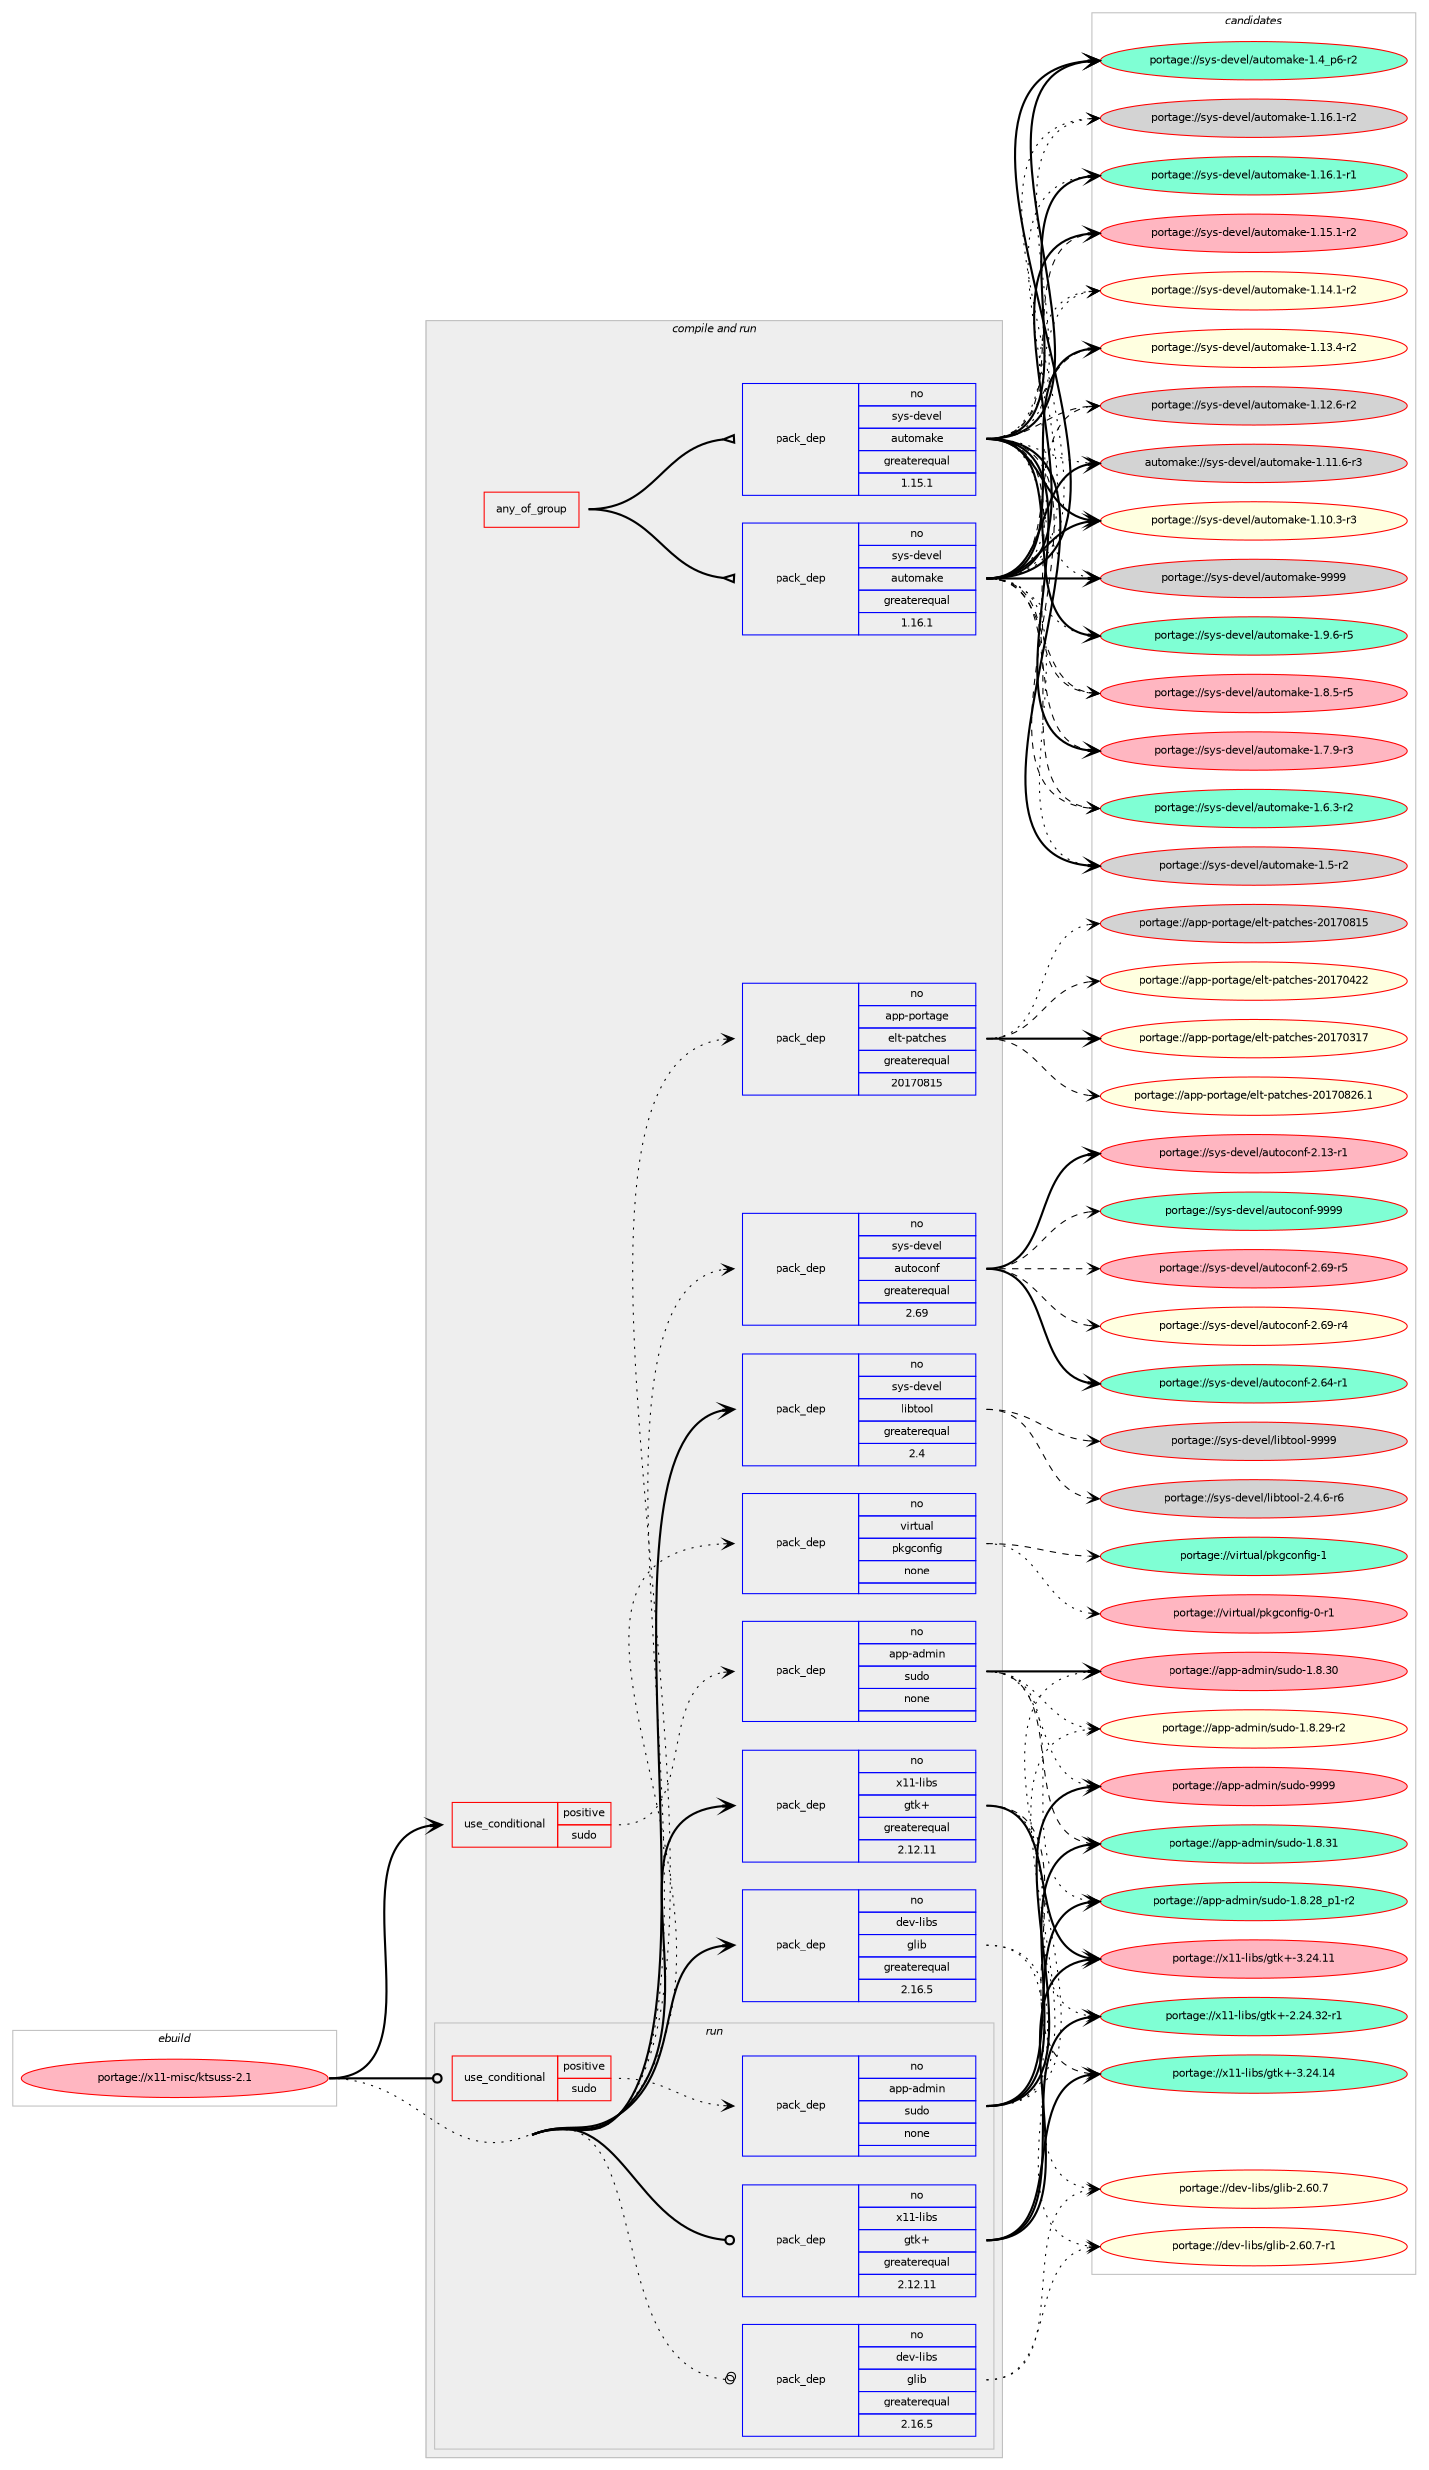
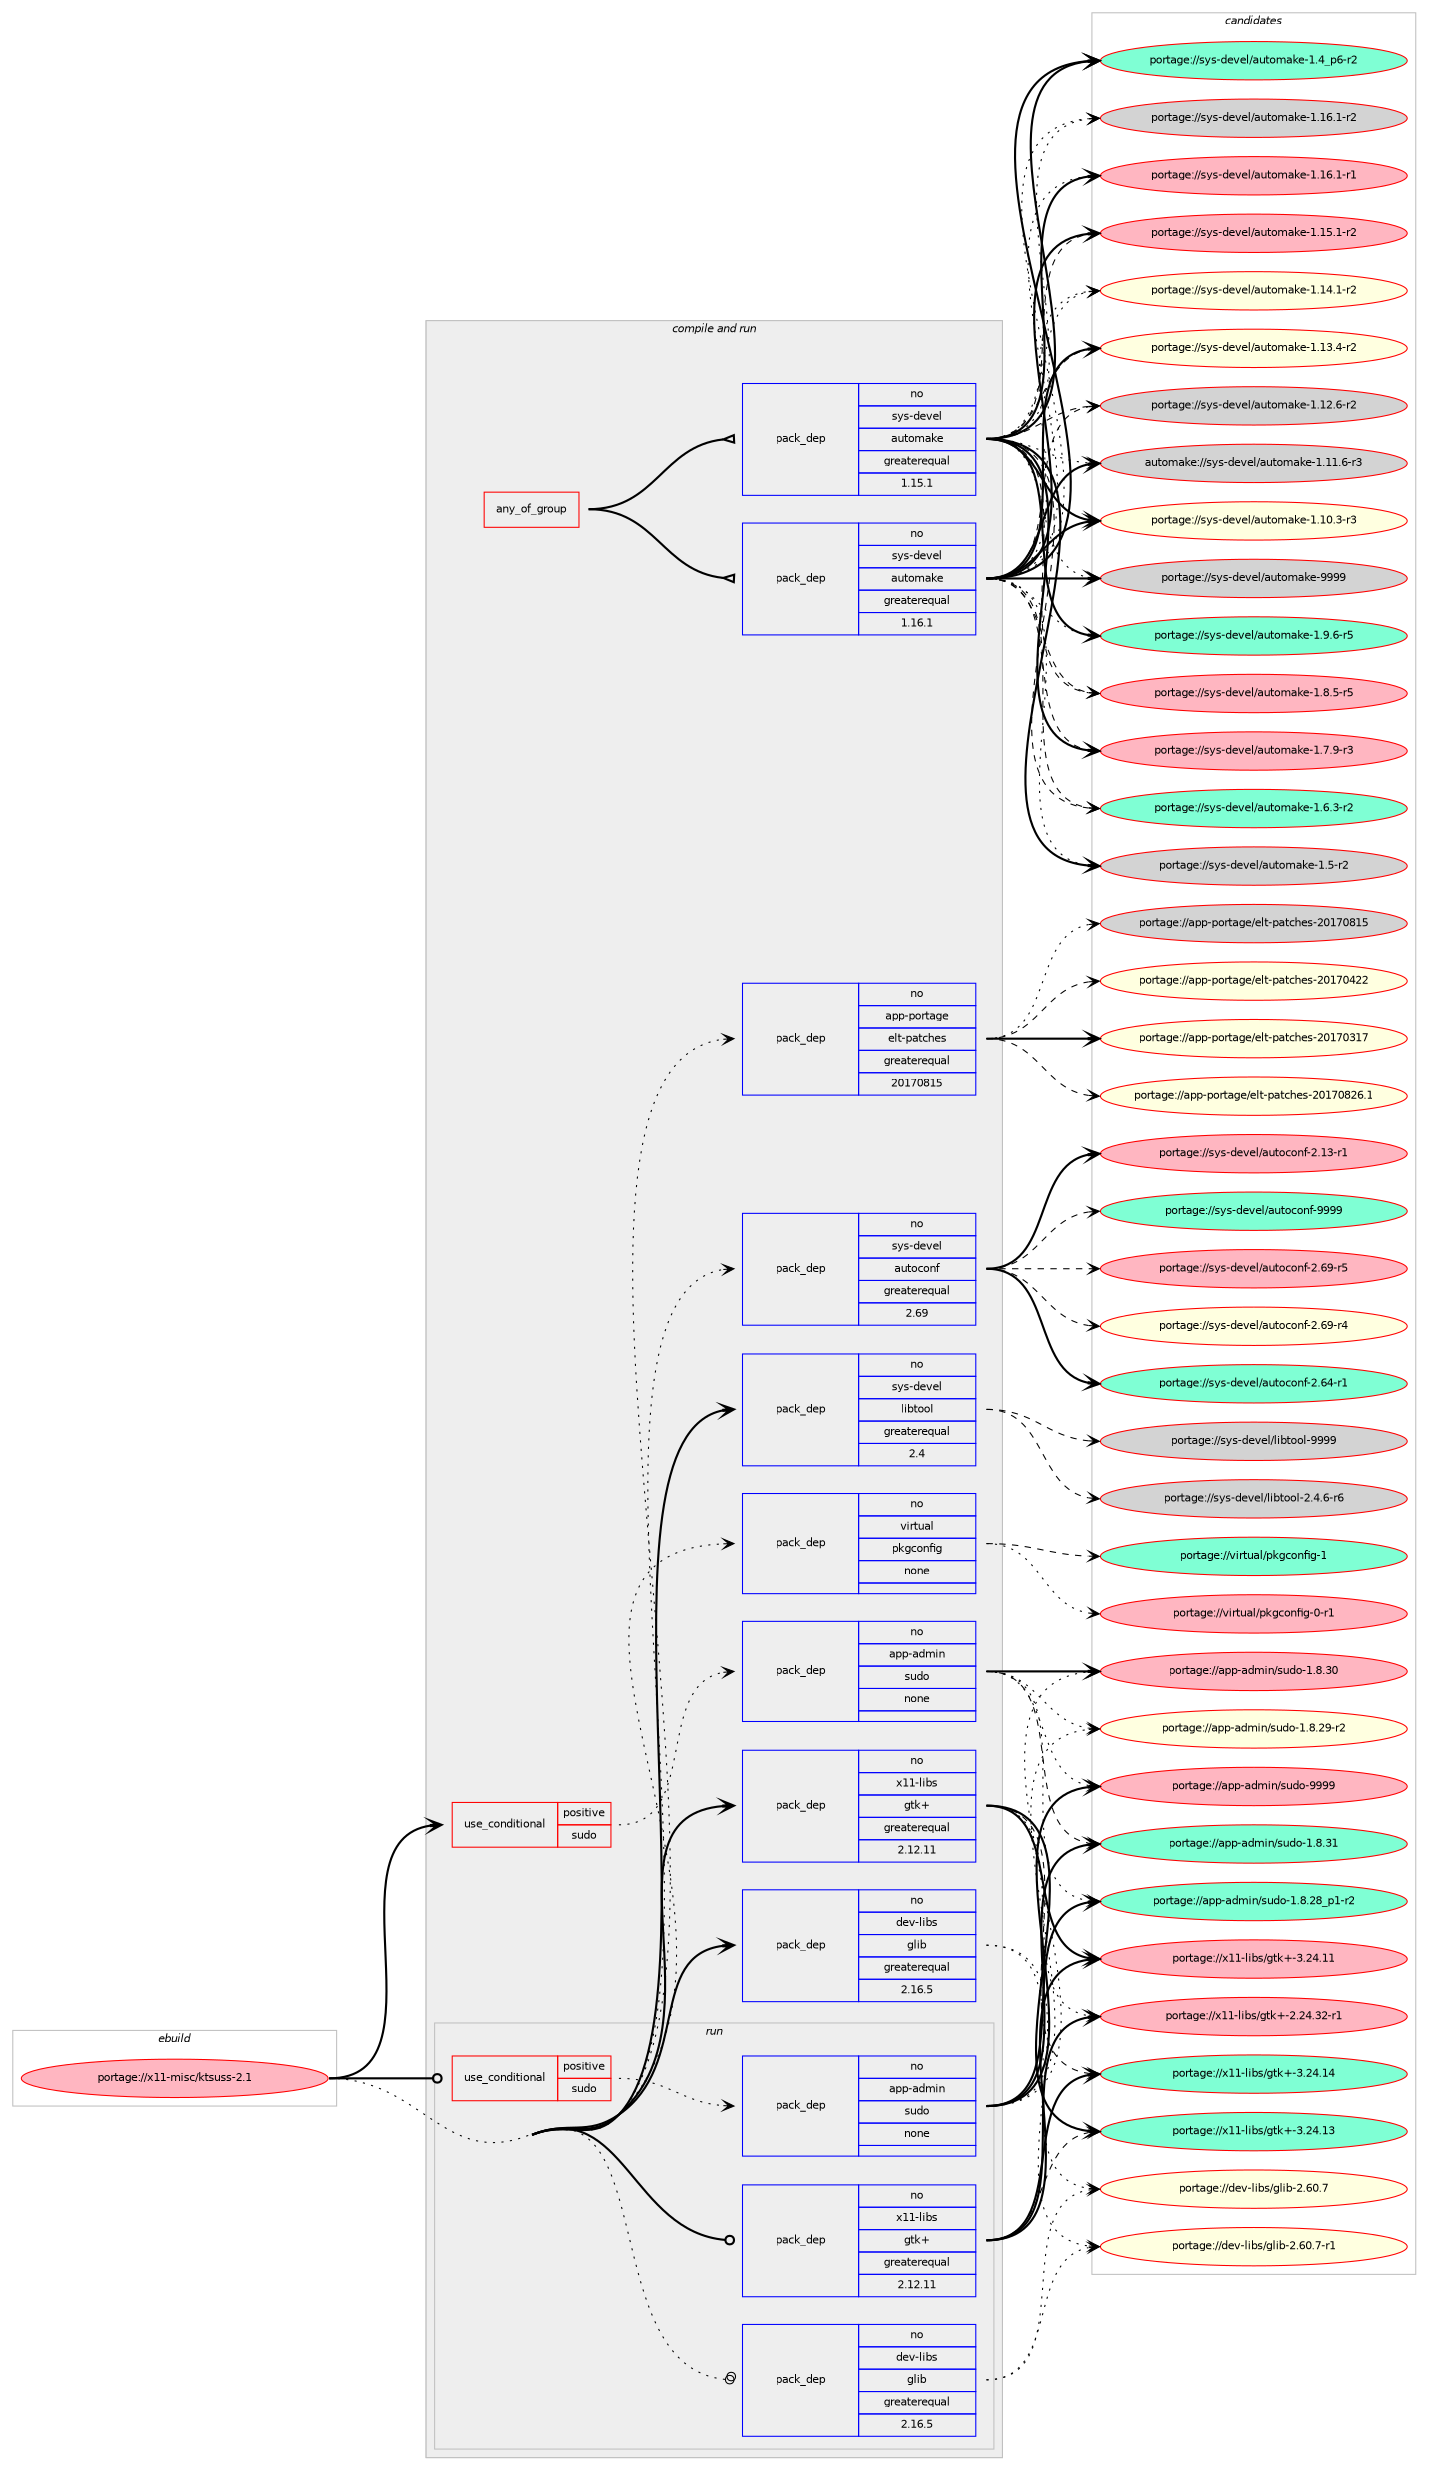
node "portage://sys-devel/automake-1.16.1-r1": fillcolor aquamarine -> lightpink
node "portage://x11-libs/gtk+-2.24.32-r1": fillcolor aquamarine -> lightpink
node "portage://x11-libs/gtk+-3.24.13": added
